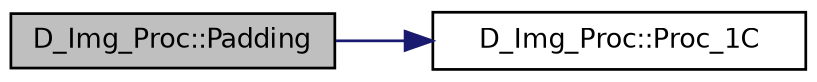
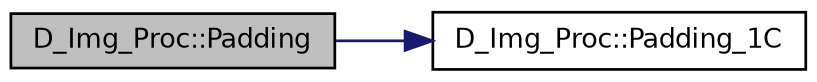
node "D_Img_Proc::Proc_1C": label "D_Img_Proc::Proc_1C" -> "D_Img_Proc::Padding_1C"
